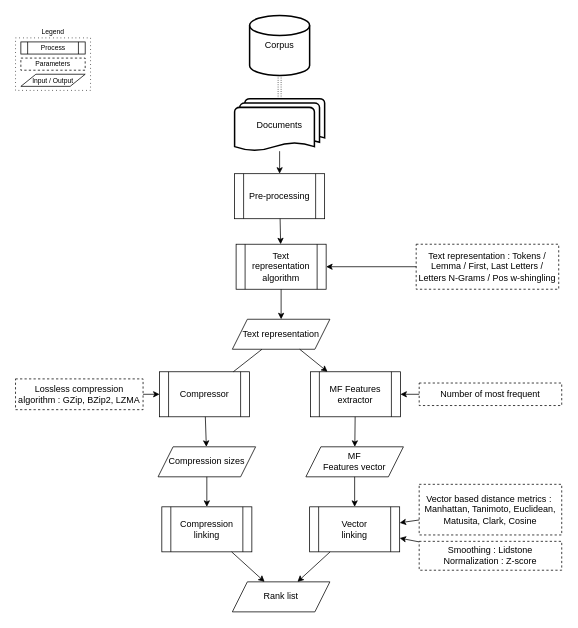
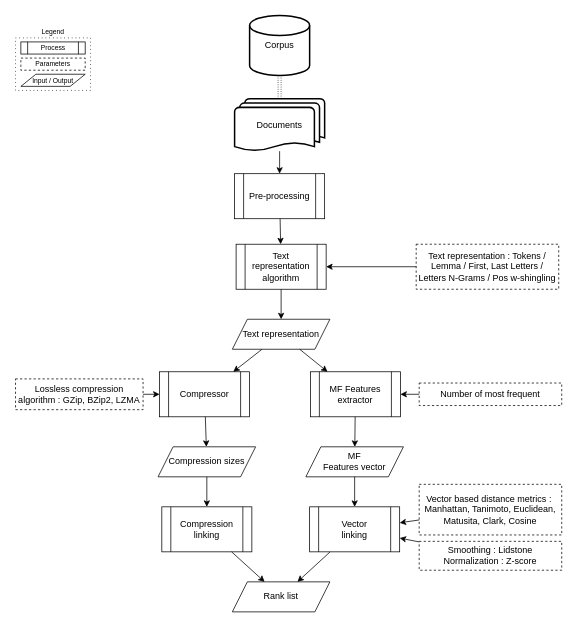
edge "Text representation" -- "Compressor": arrowhead none -> classic
